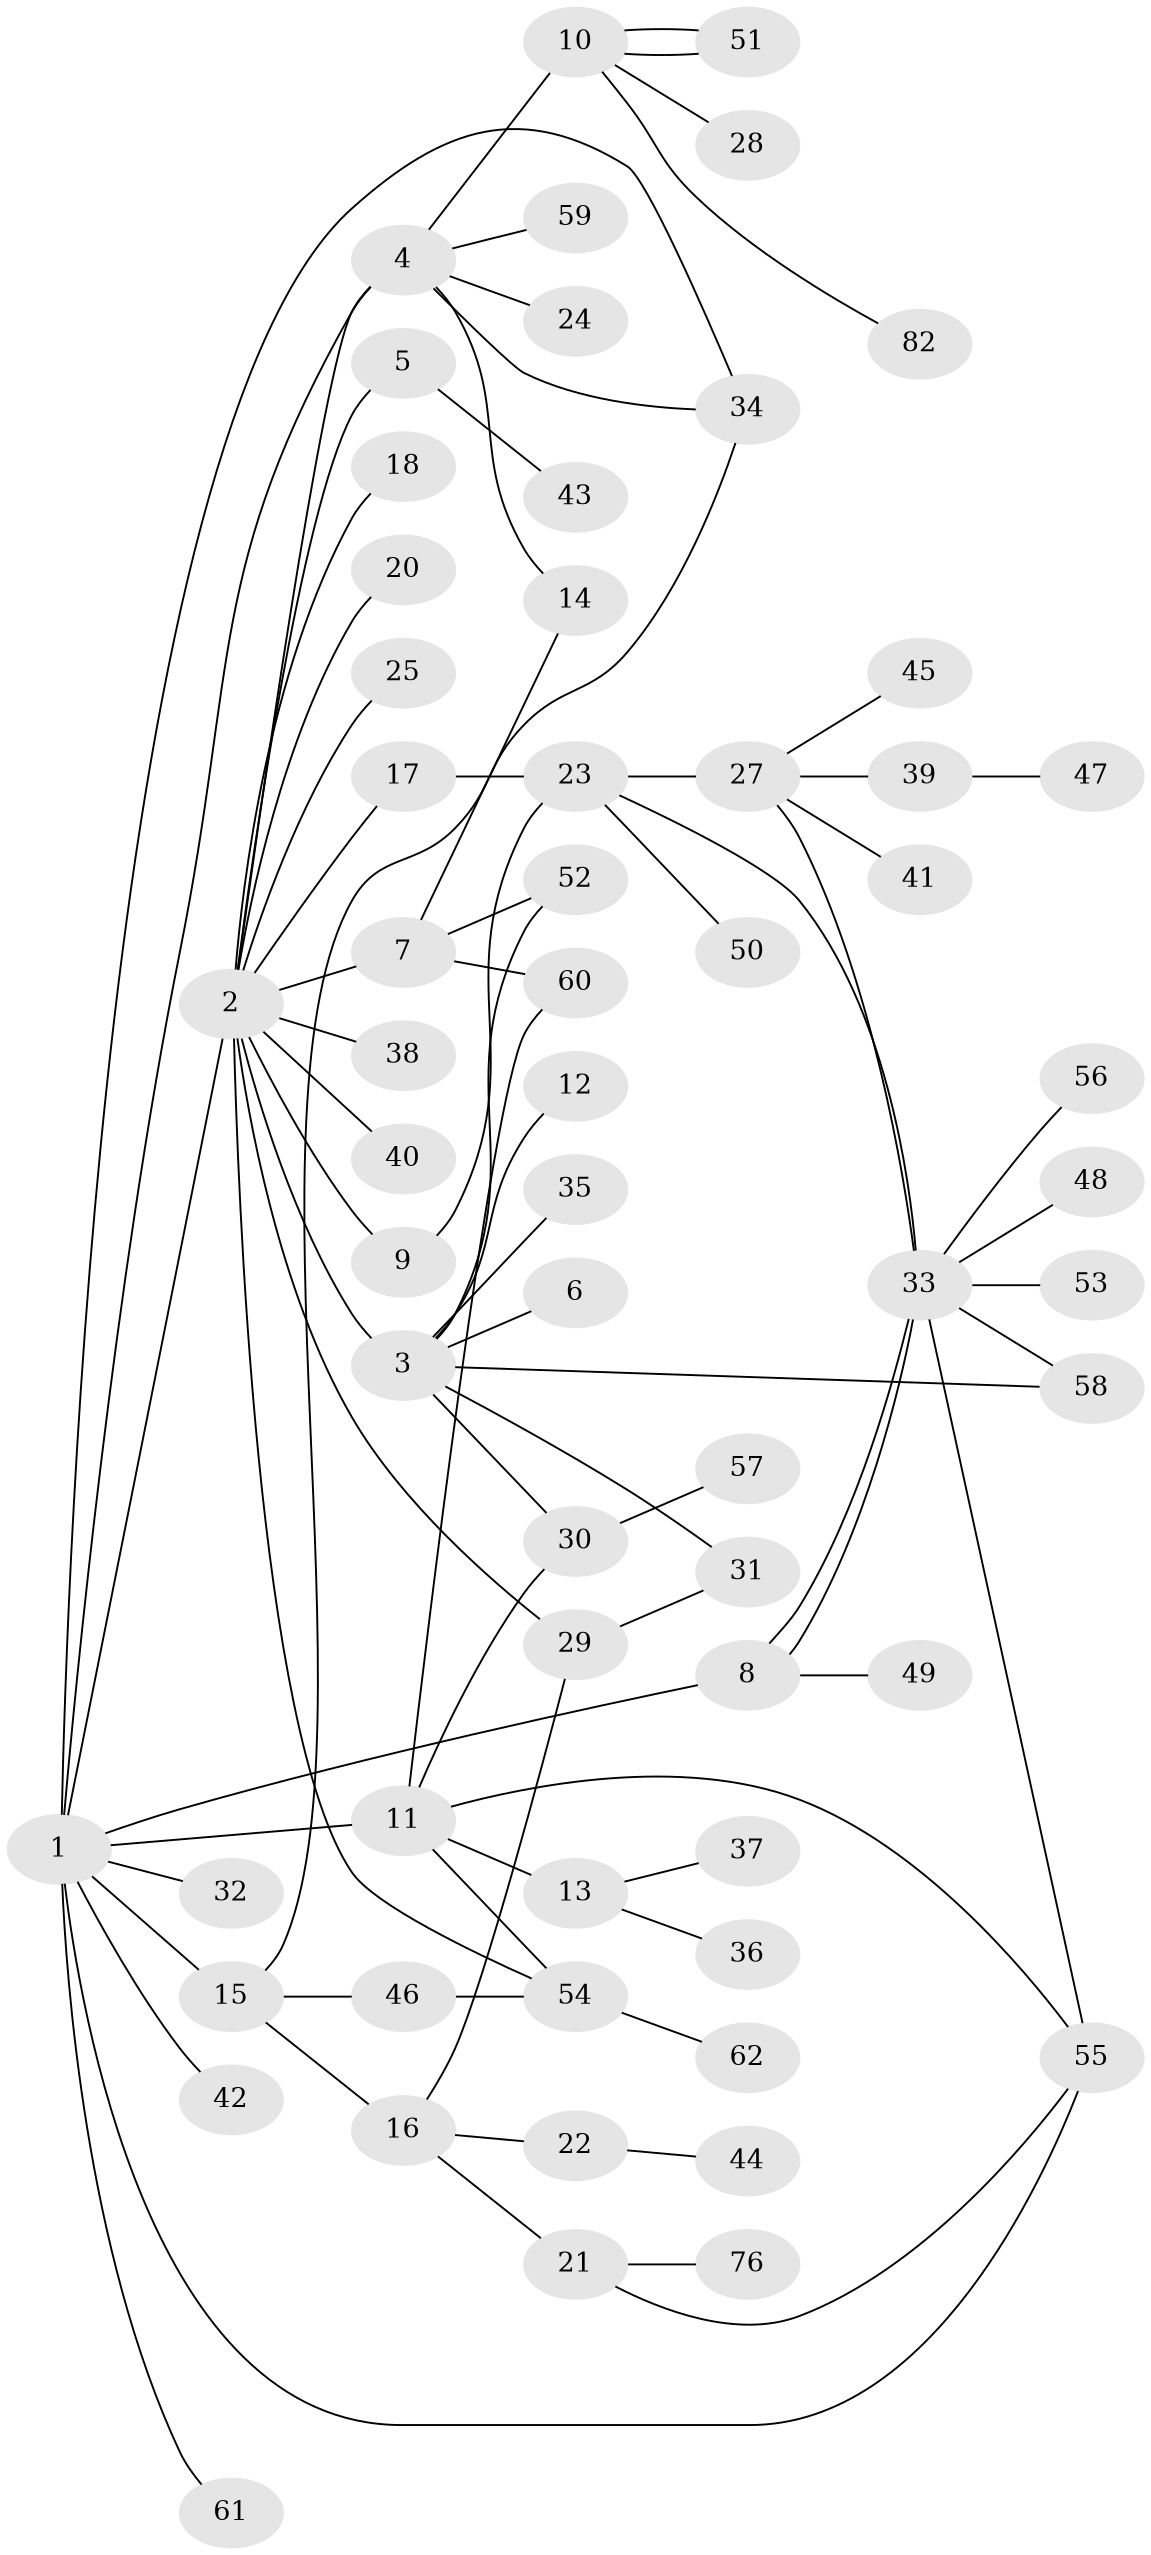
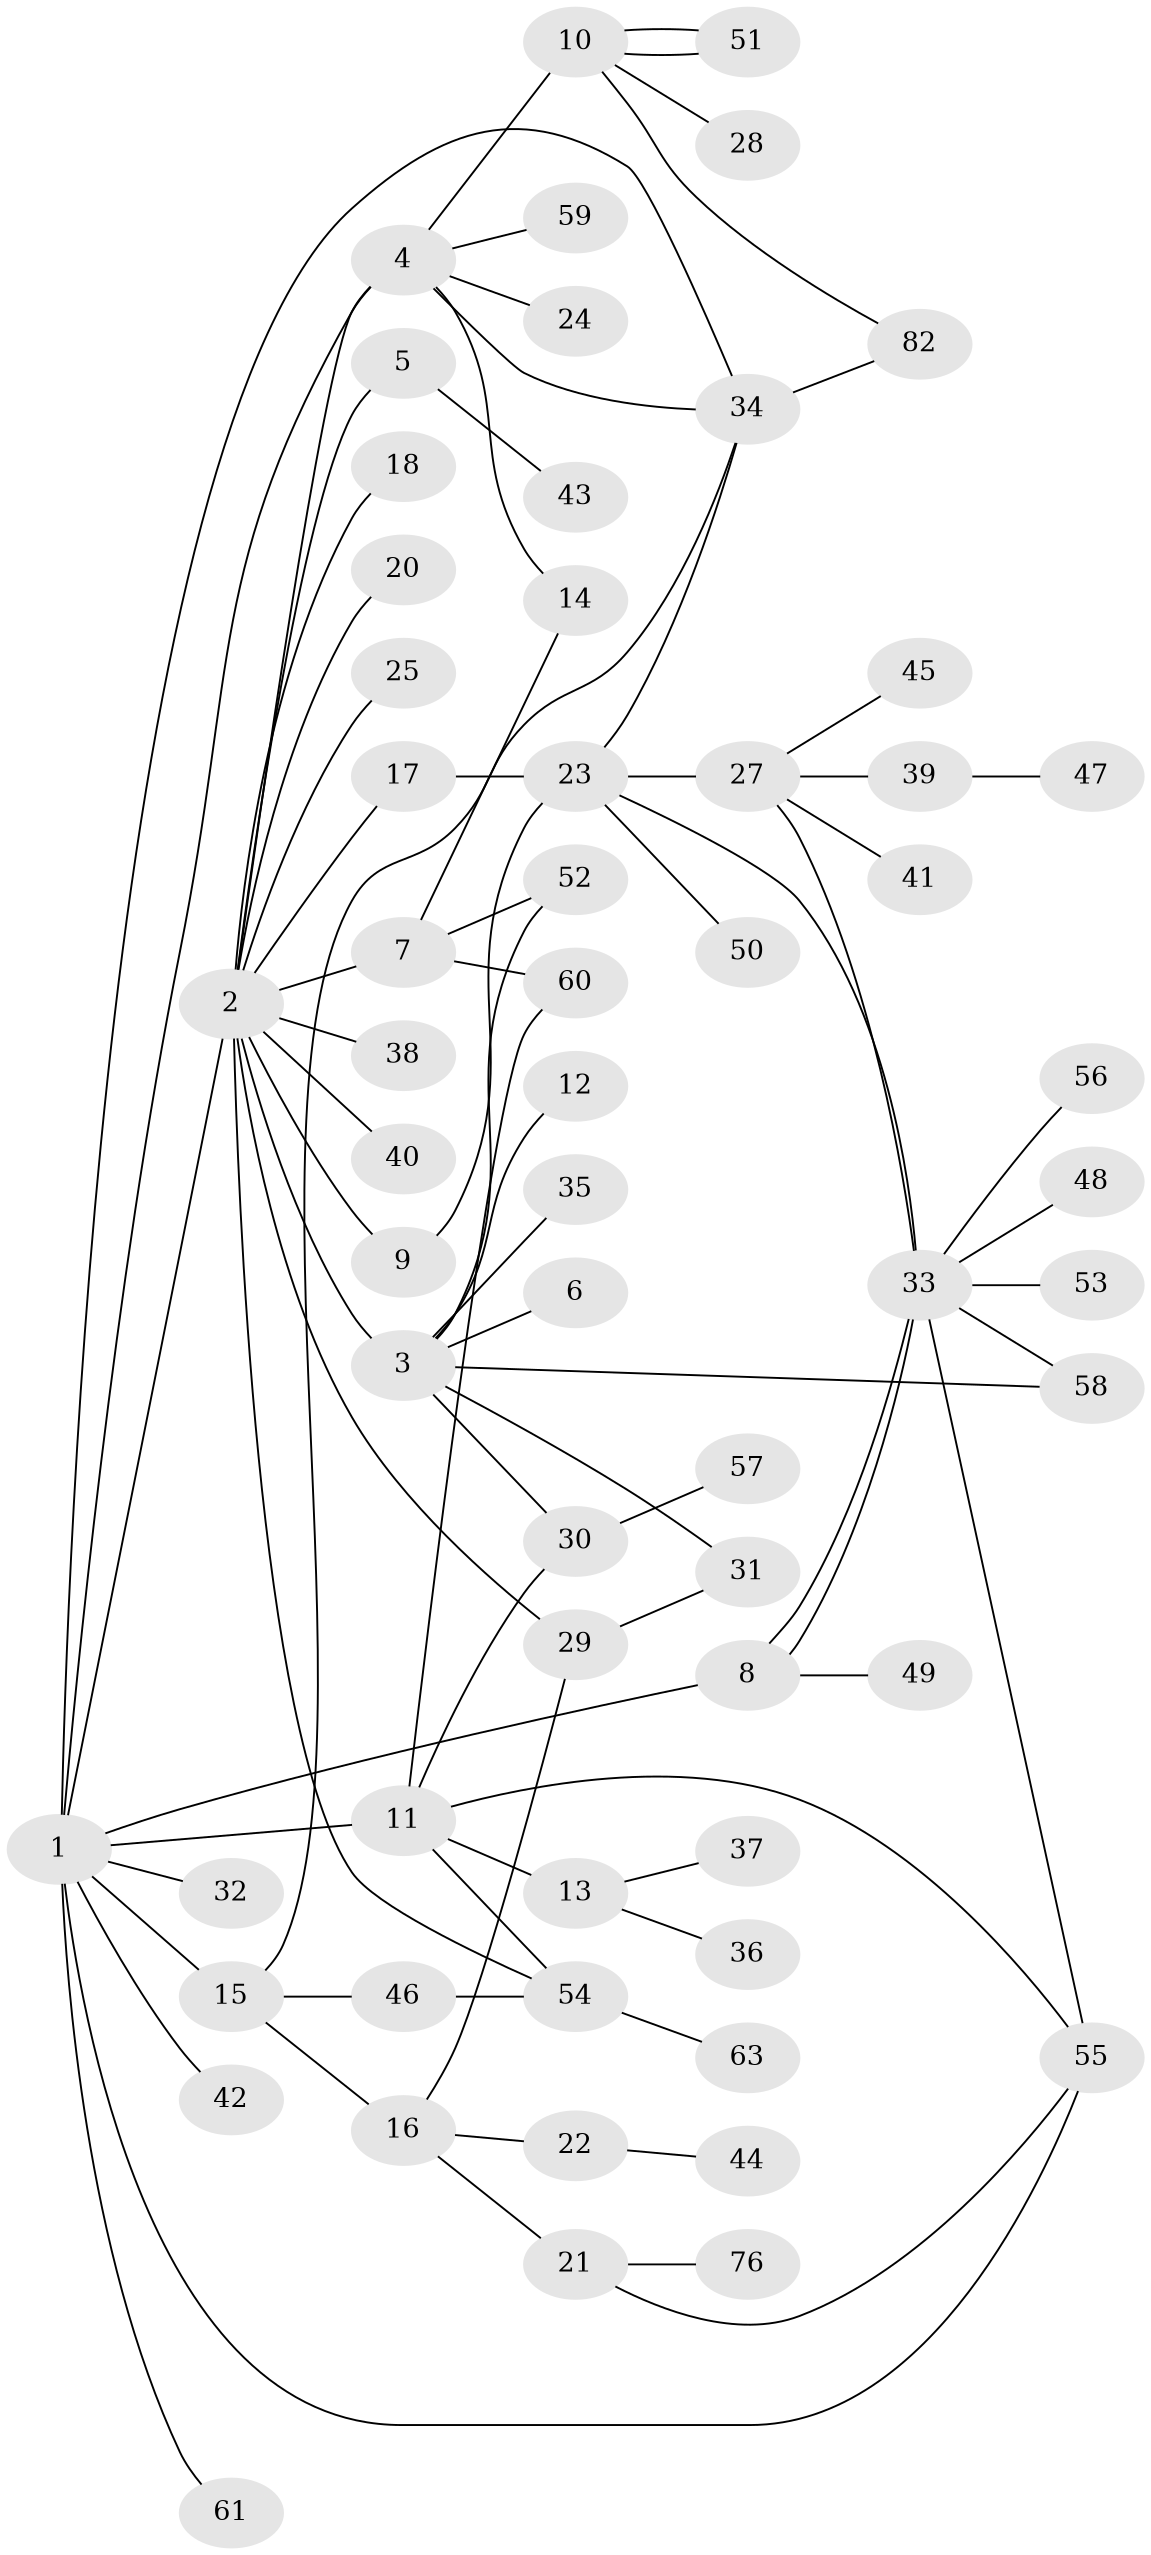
edge "82" -- "34": added
edge "34" -- "23": added
node "62": label "62" -> "63"
